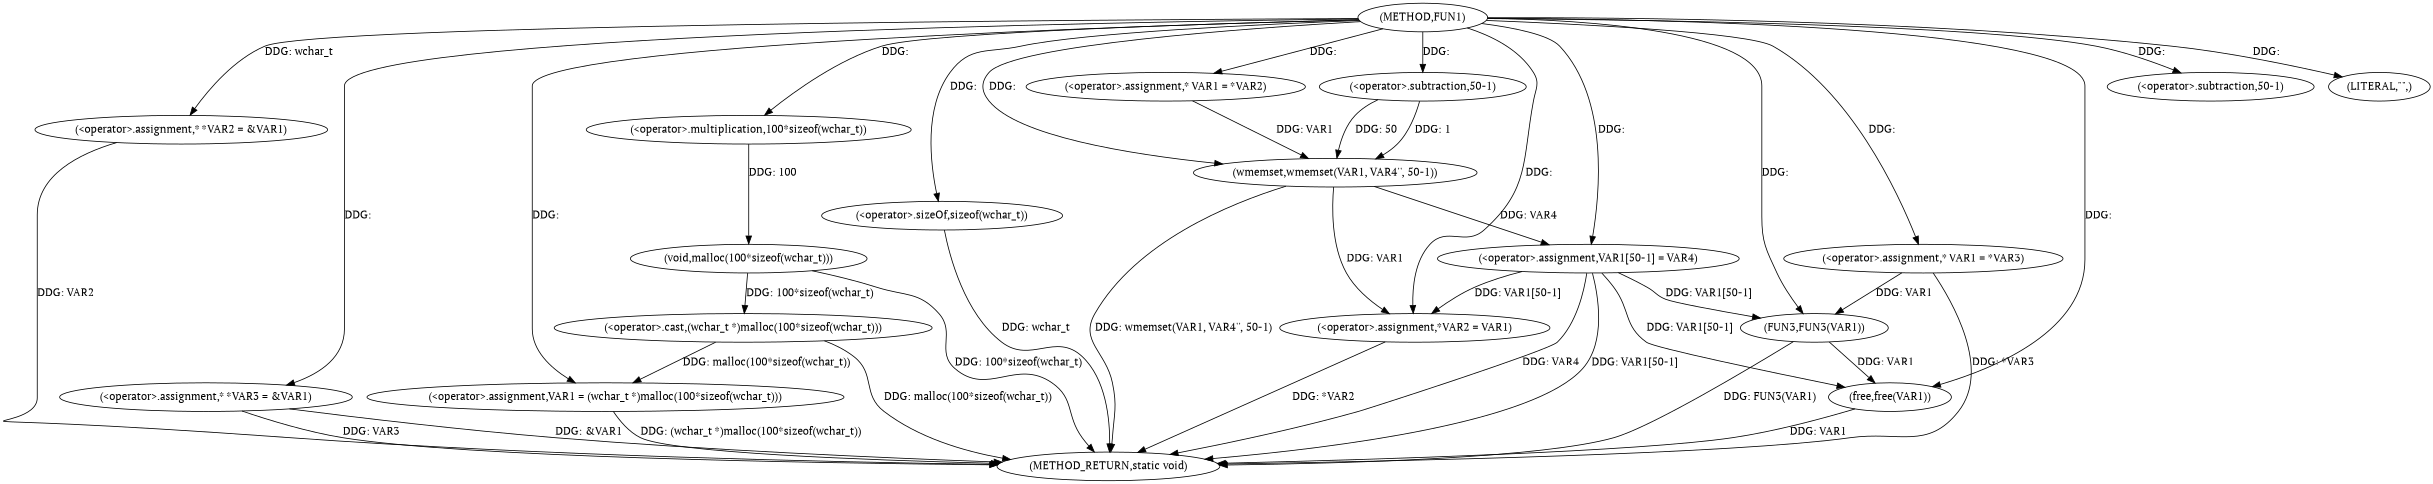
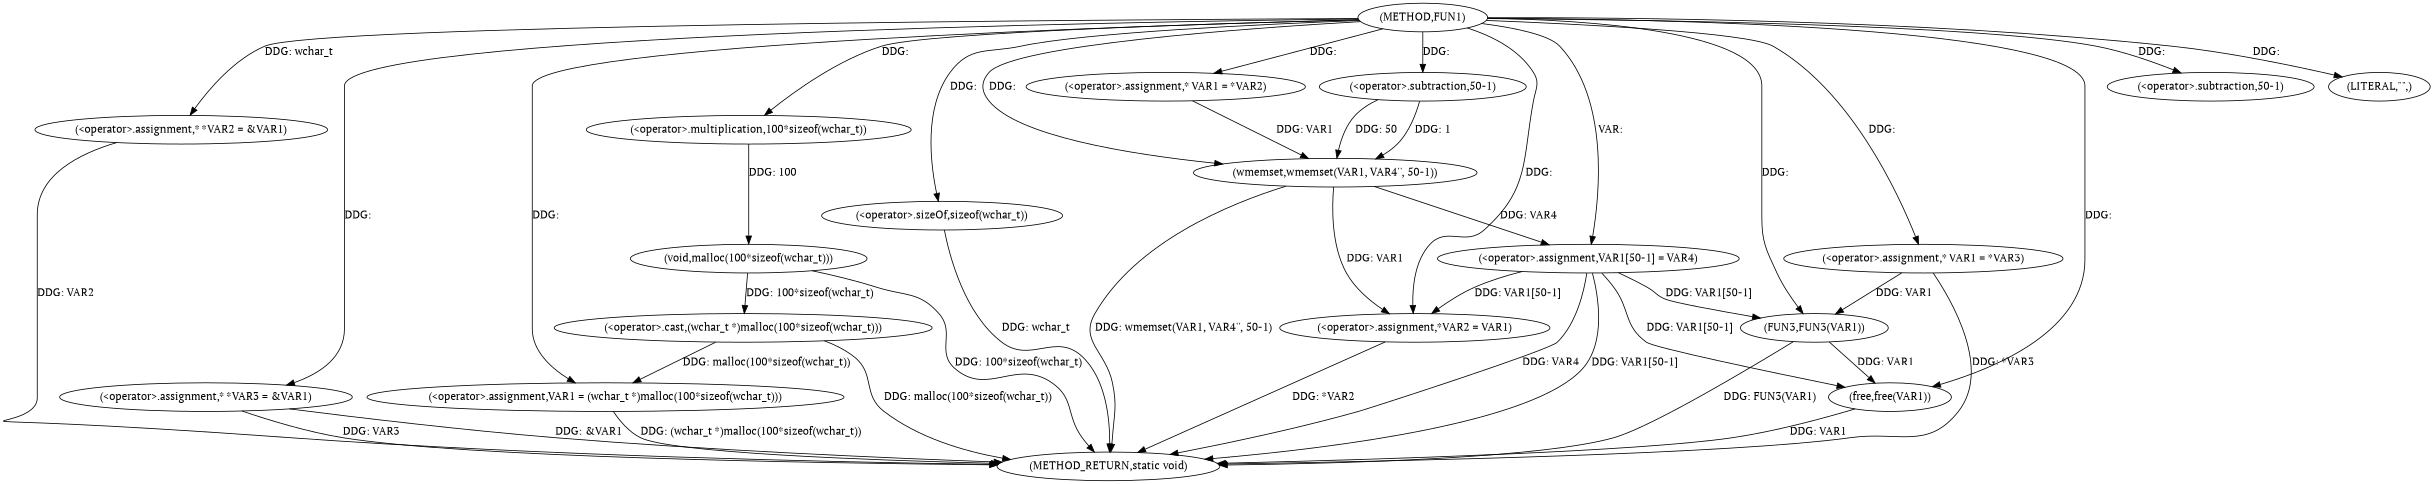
edge "(METHOD,FUN1)" -> "(<operator>.assignment,VAR1[50-1] = VAR4)": label "DDG: " -> "VAR: "
